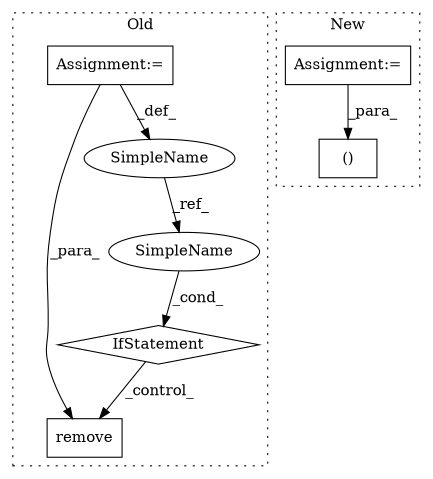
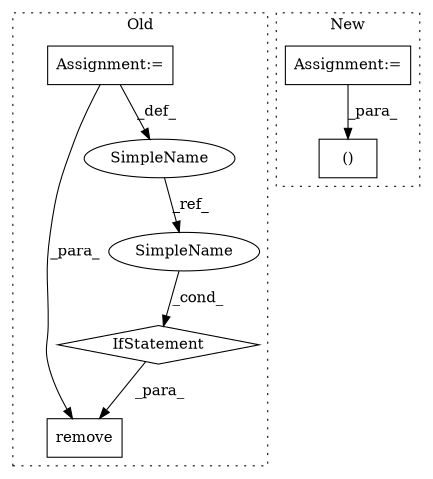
edge "IfStatement" -> "remove": label "_control_" -> "_para_"
